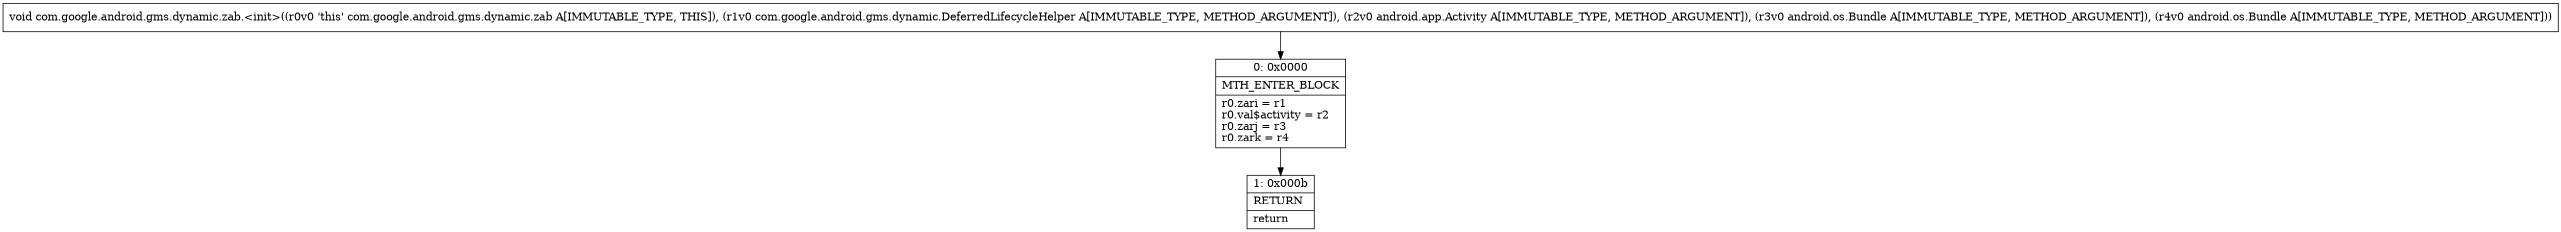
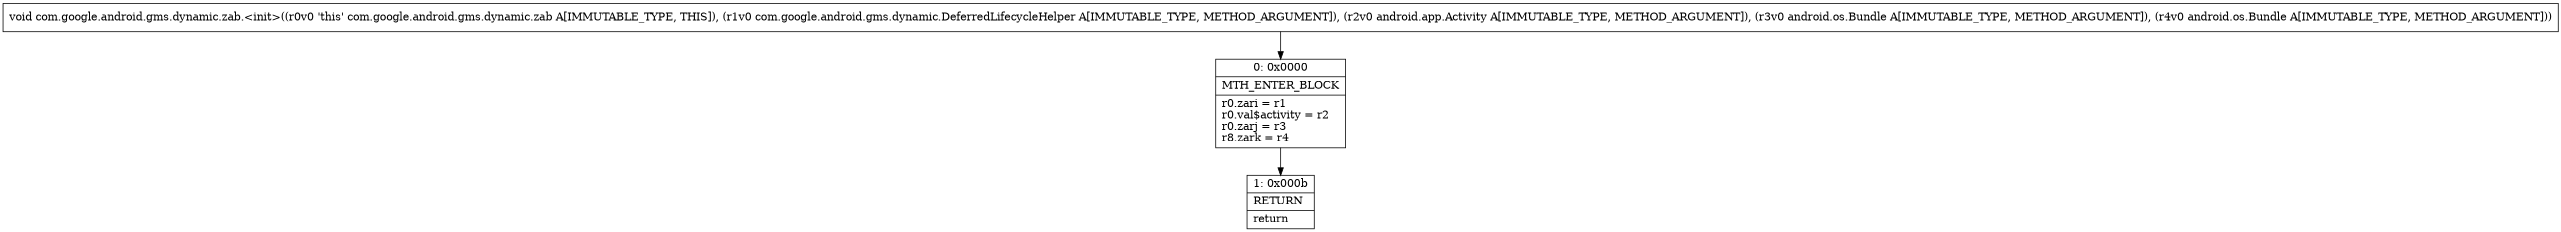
node "0: 0x0000": text "r0.zark = r4" -> "r8.zark = r4"
